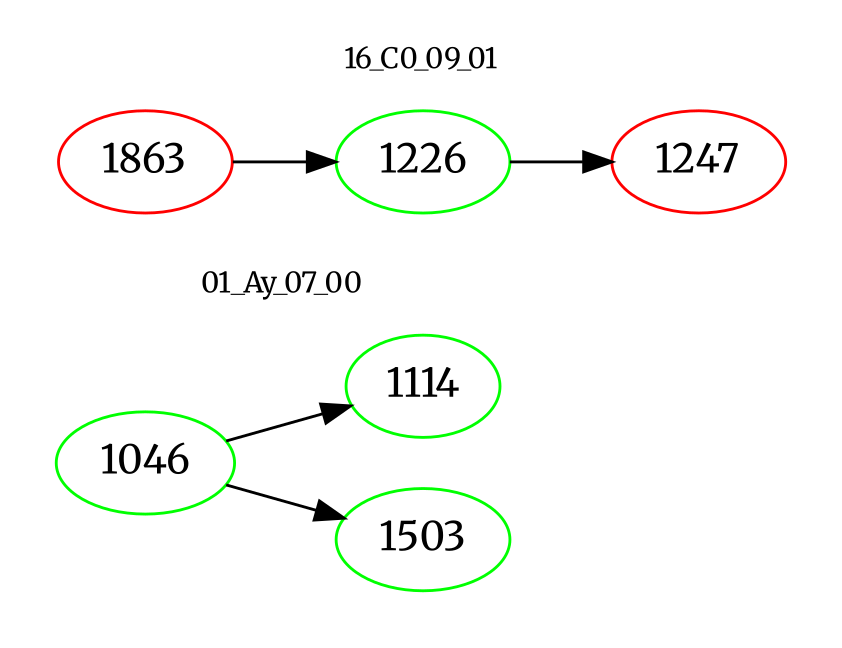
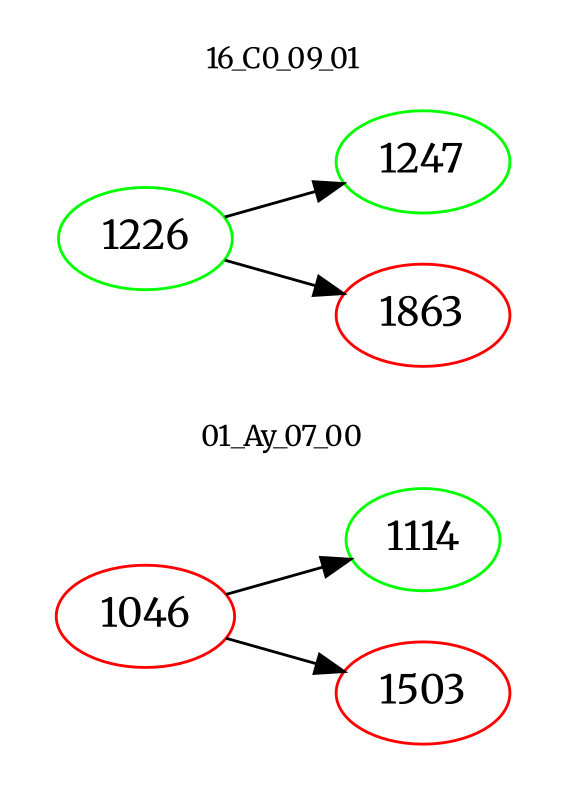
edge "1863" -> "1226": reversed
node "1247": color red -> green
node "1046": color green -> red
node "1503": color green -> red
